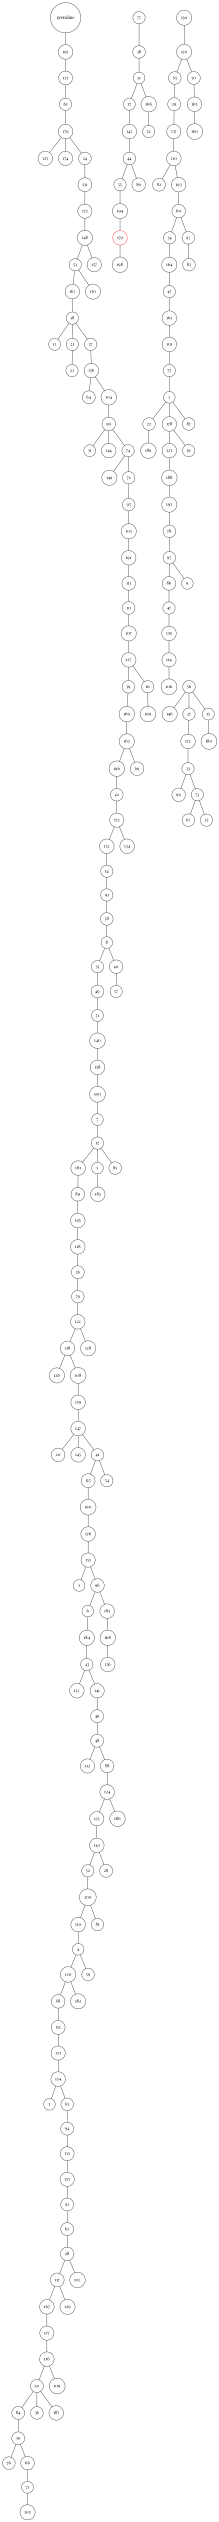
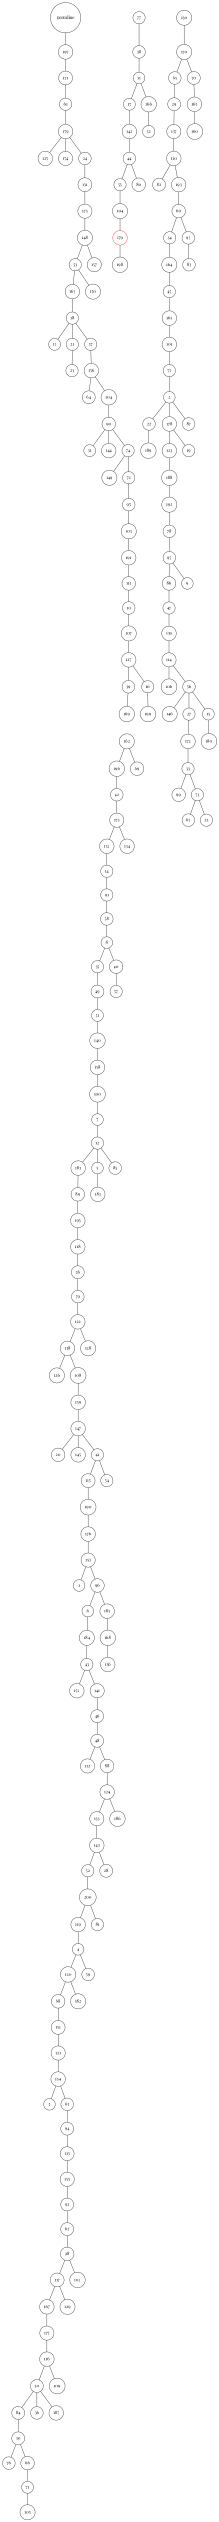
edge "114" -- "56": added
edge "169" -- "162": removed
